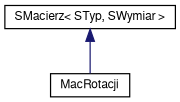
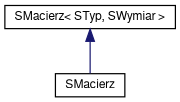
node "MacRotacji": label "MacRotacji" -> "SMacierz"
